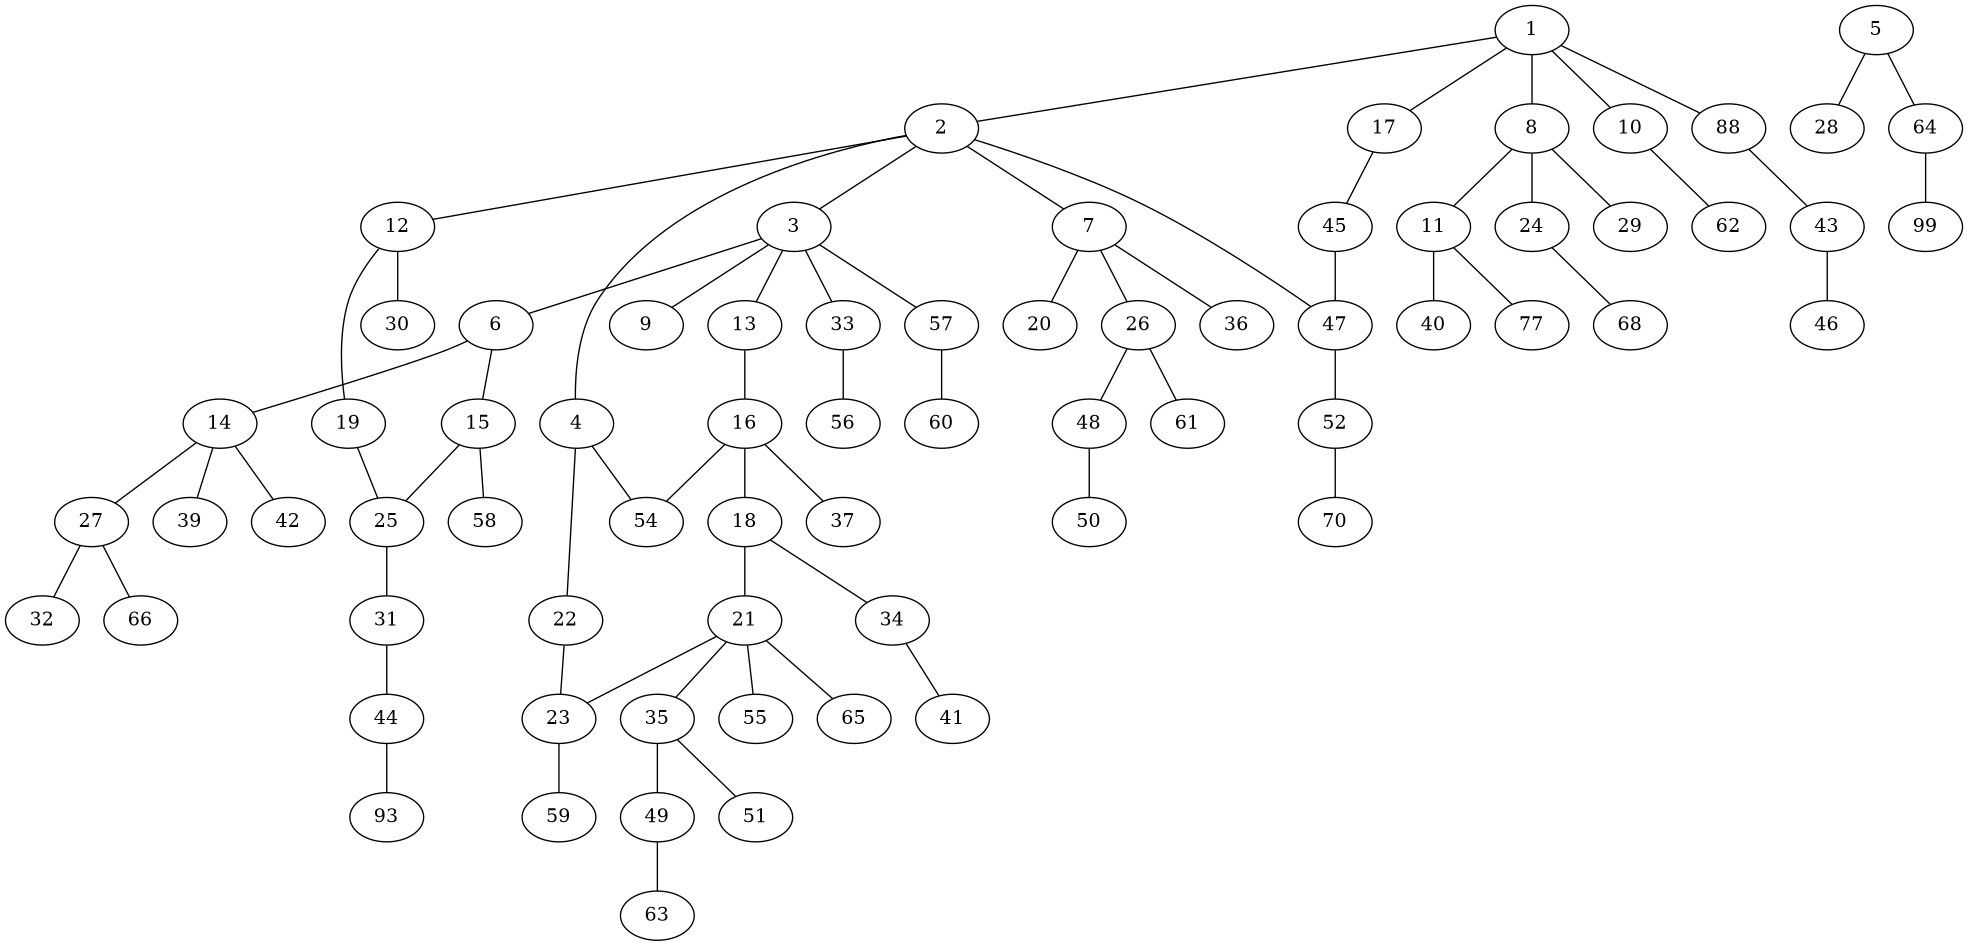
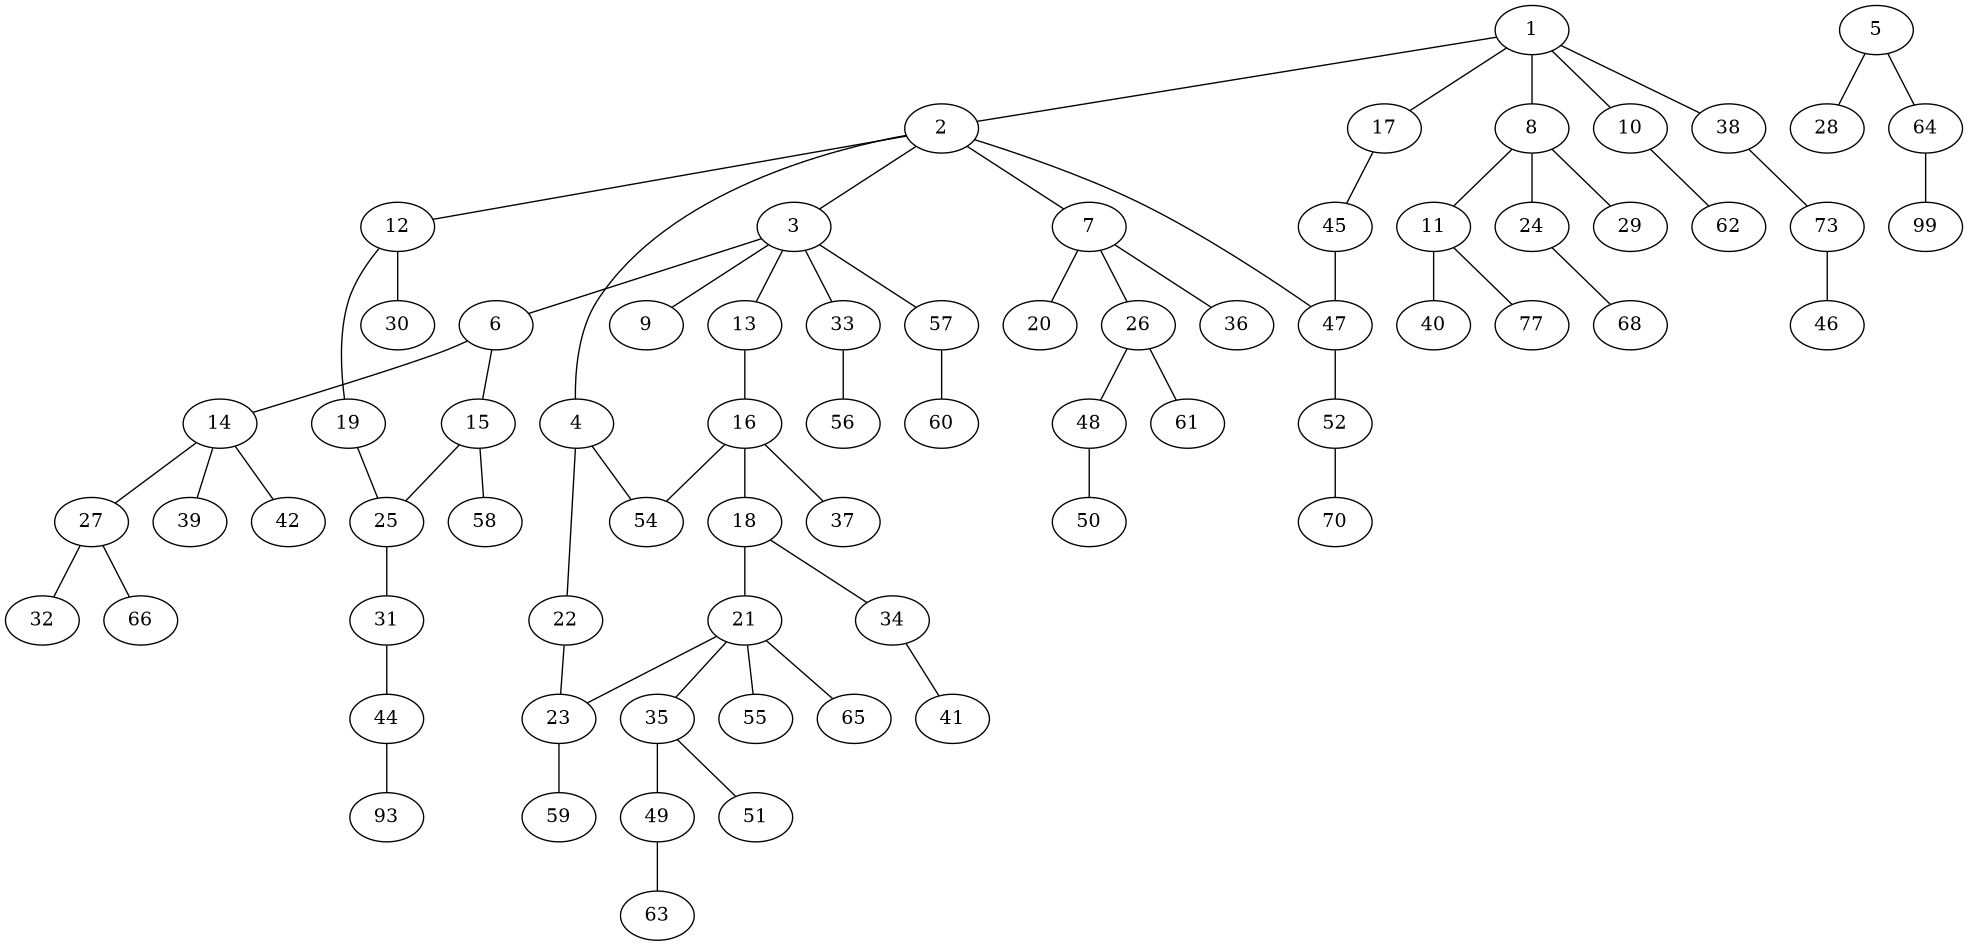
node "88": label "88" -> "38"
node "43": label "43" -> "73"
